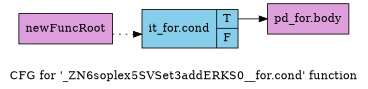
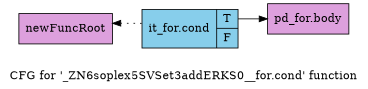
edge "newFuncRoot" -> "it_for.cond": reversed
